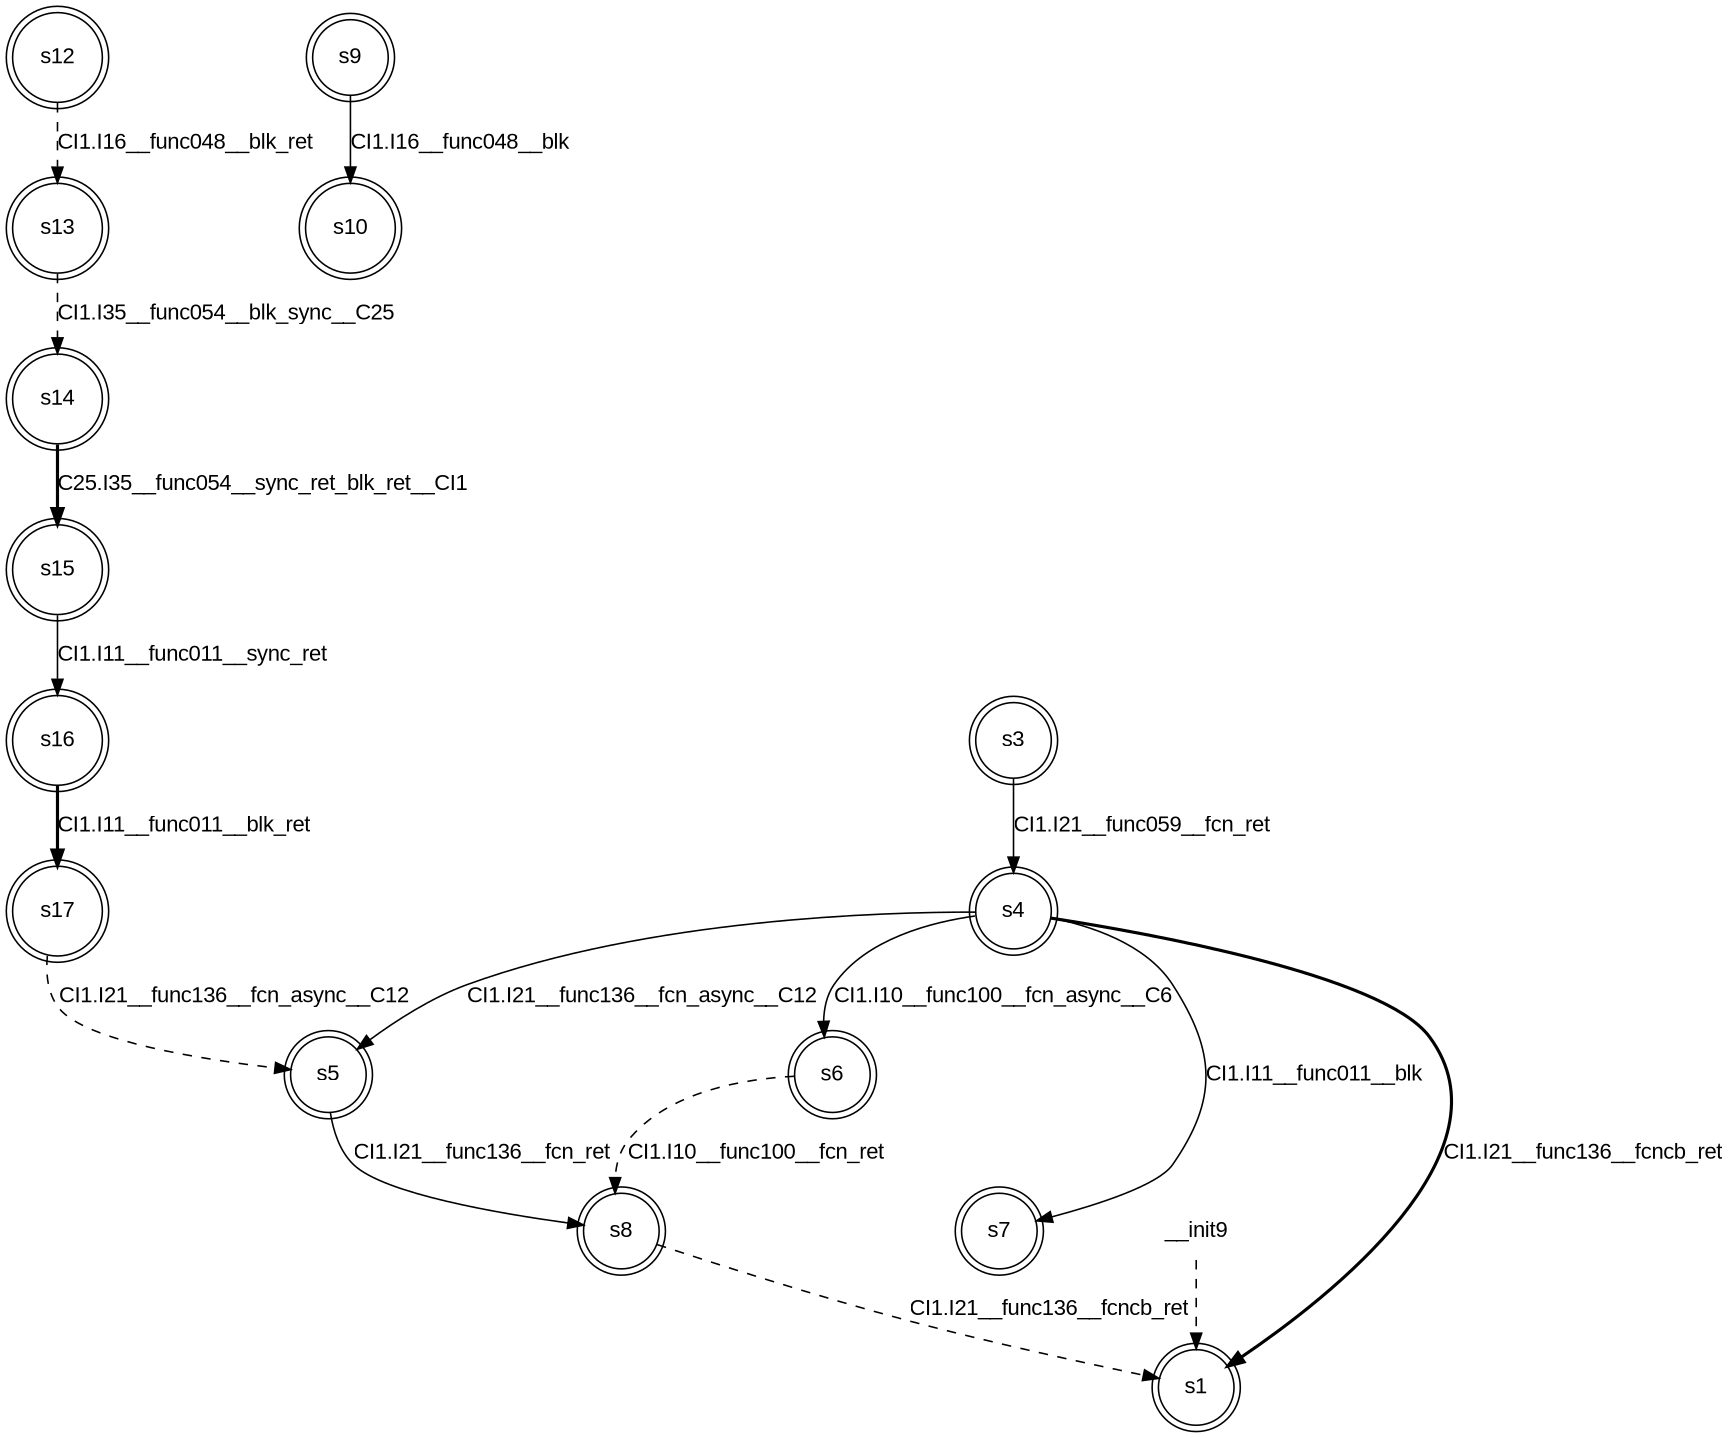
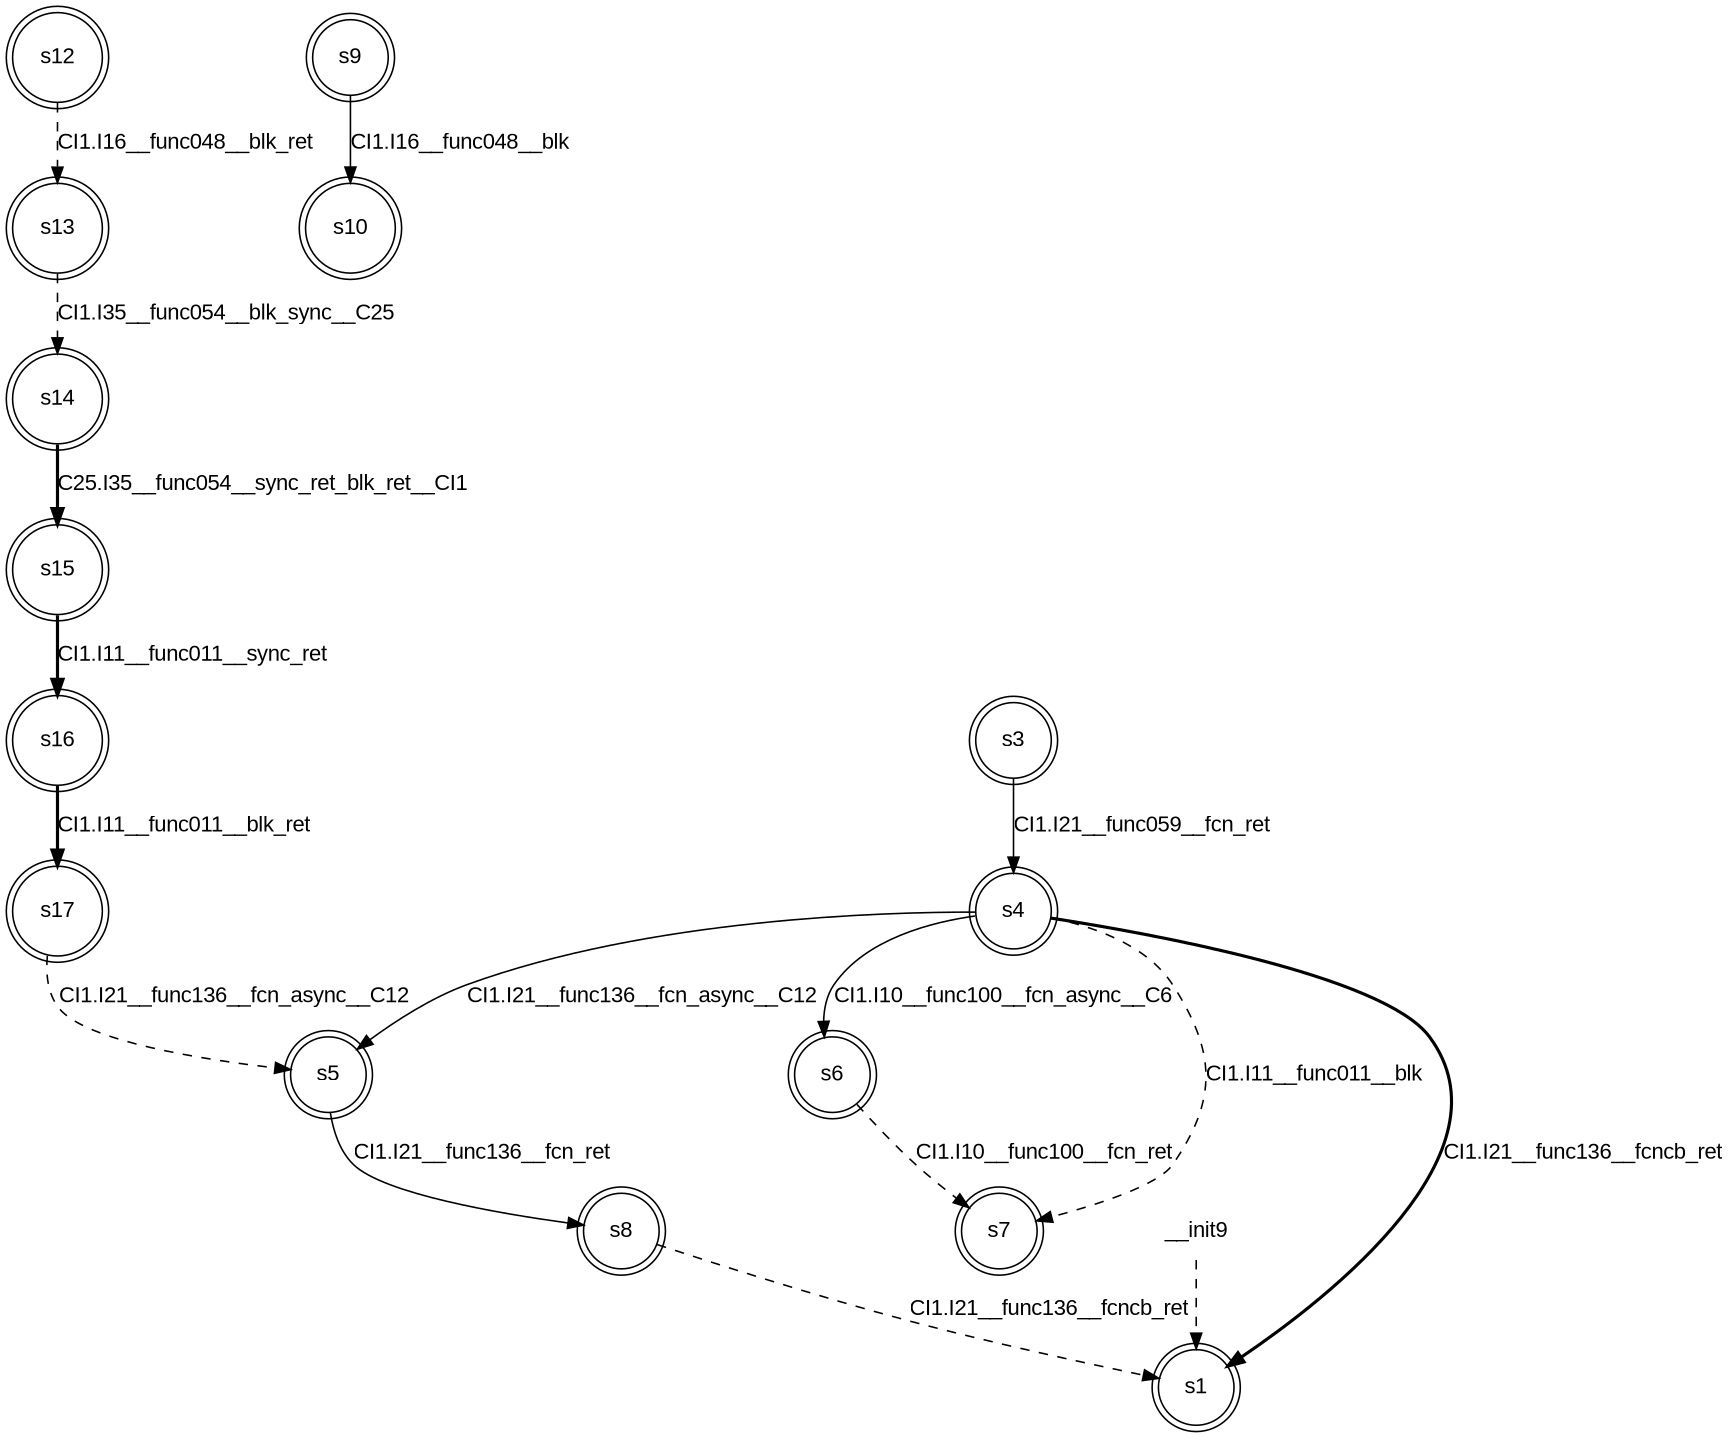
edge "s15" -> "s16": style solid -> bold
edge "s4" -> "s7": style solid -> dashed
edge "s6" -> "s8": now "s6" -> "s7"
